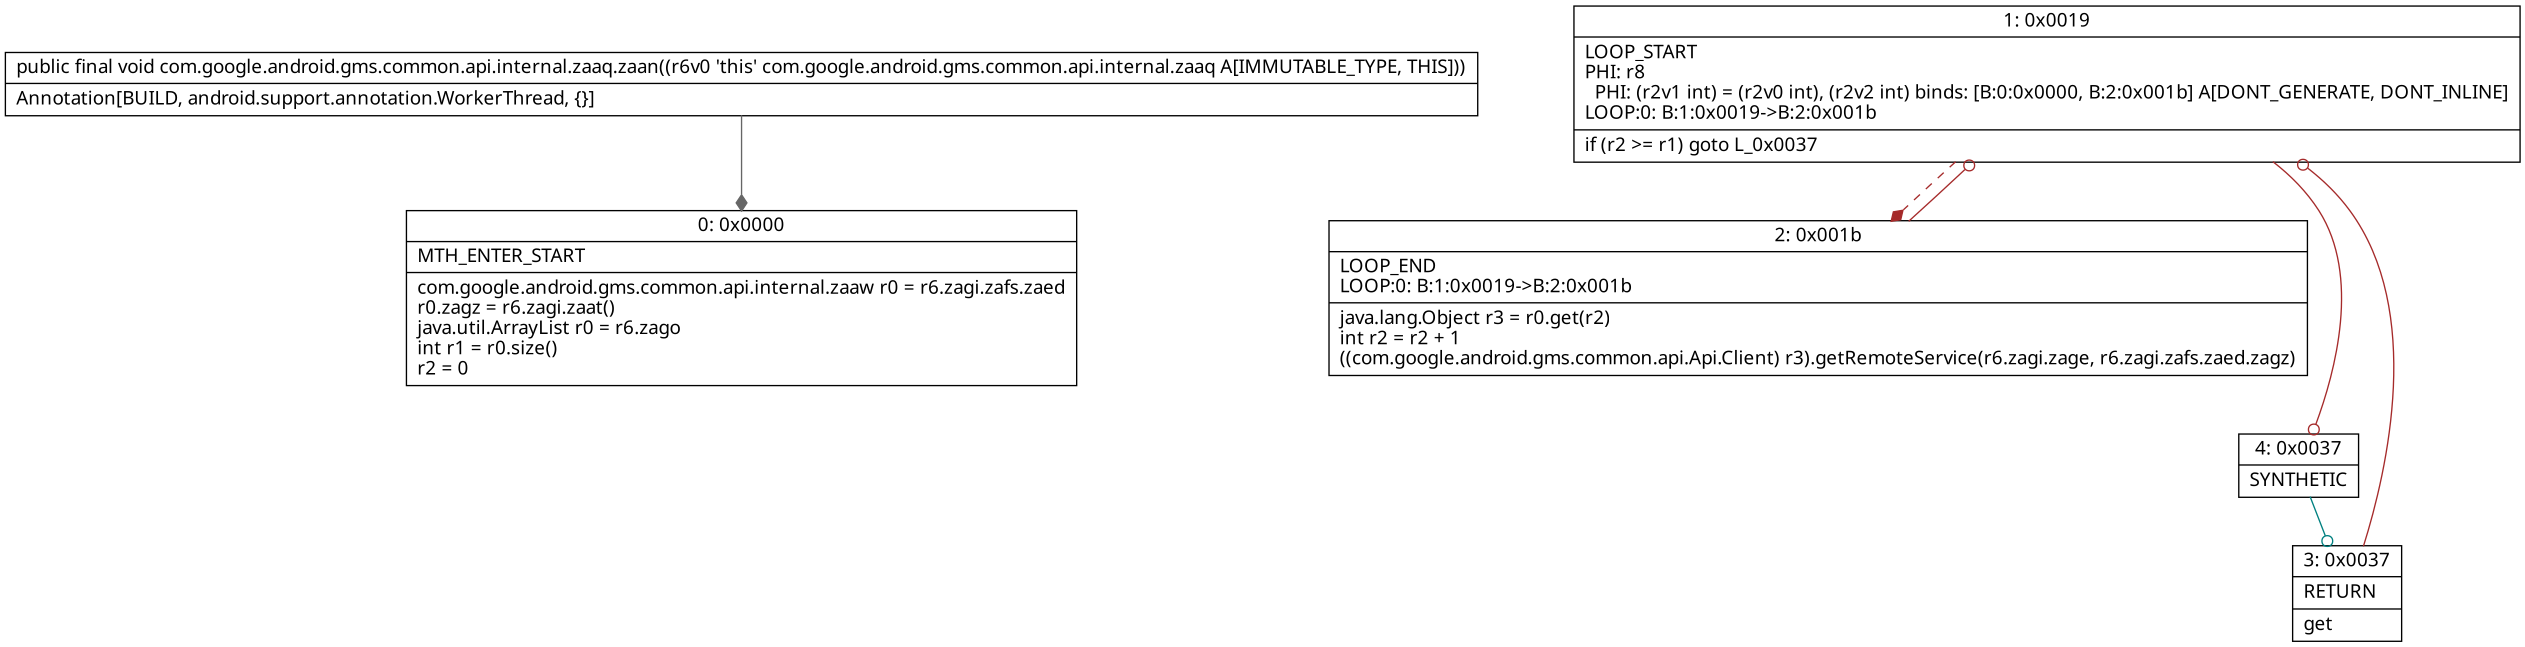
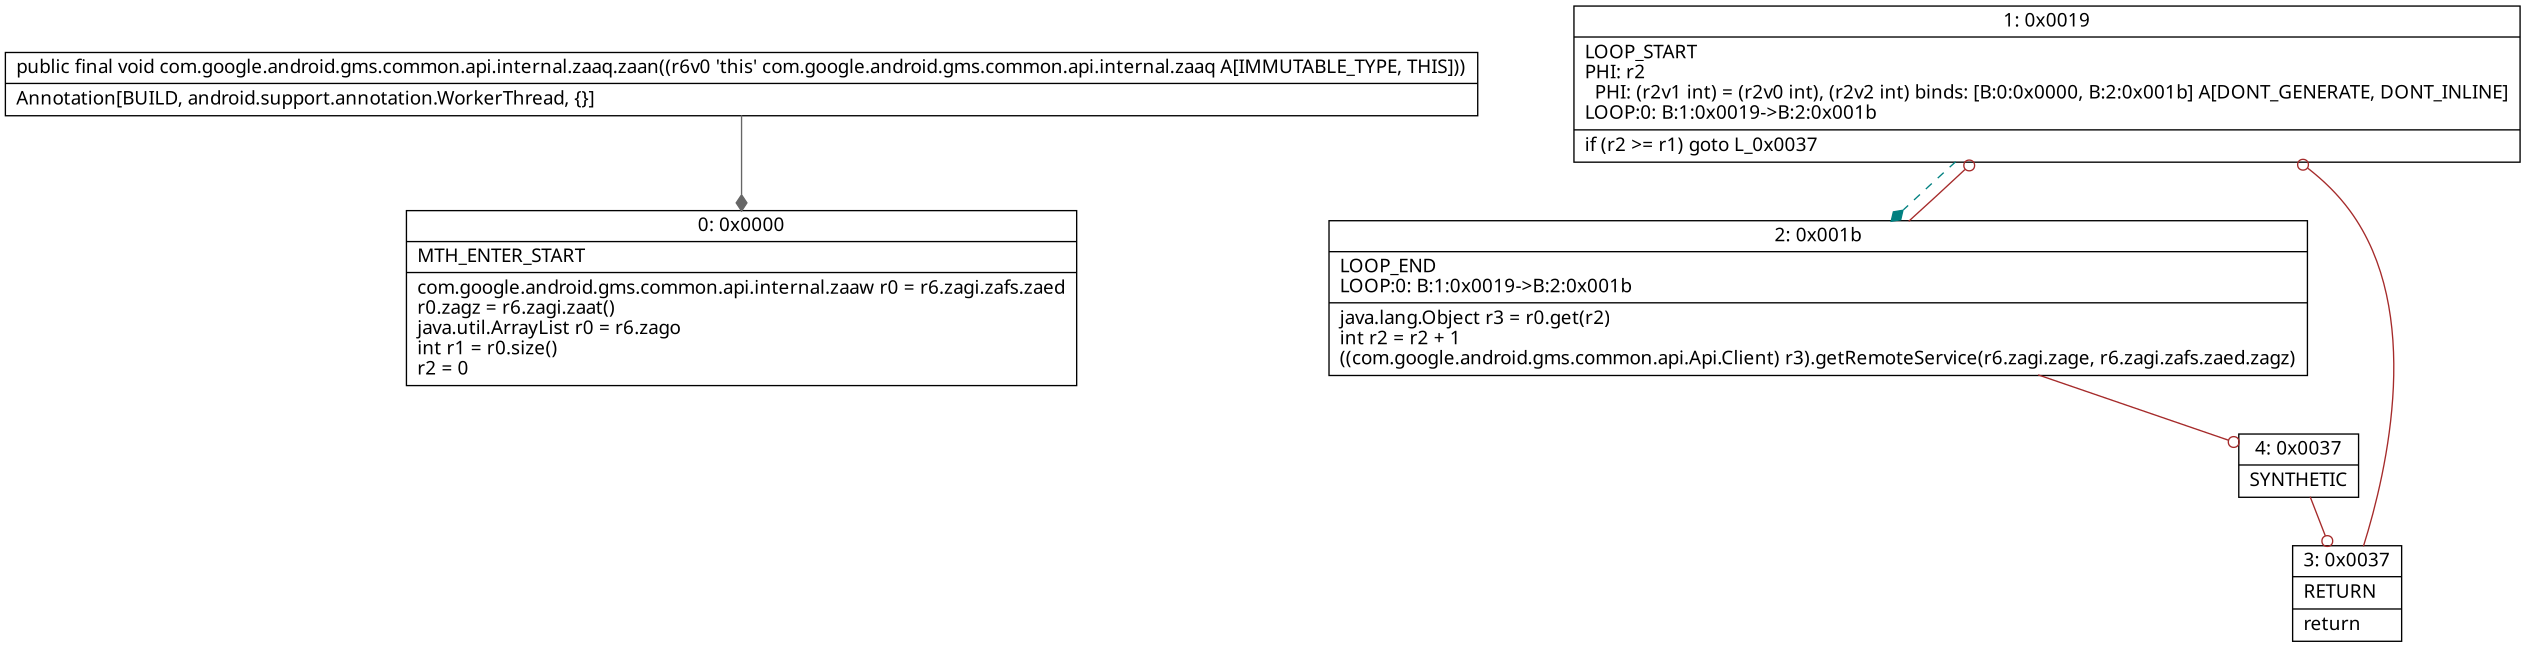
node "1: 0x0019": text "PHI: r8" -> "PHI: r2"
edge "1: 0x0019" -> "2: 0x001b": color brown -> teal
edge "1: 0x0019" -> "4: 0x0037": now "2: 0x001b" -> "4: 0x0037"
edge "4: 0x0037" -> "3: 0x0037": color teal -> brown
node "3: 0x0037": text "get" -> "return"
